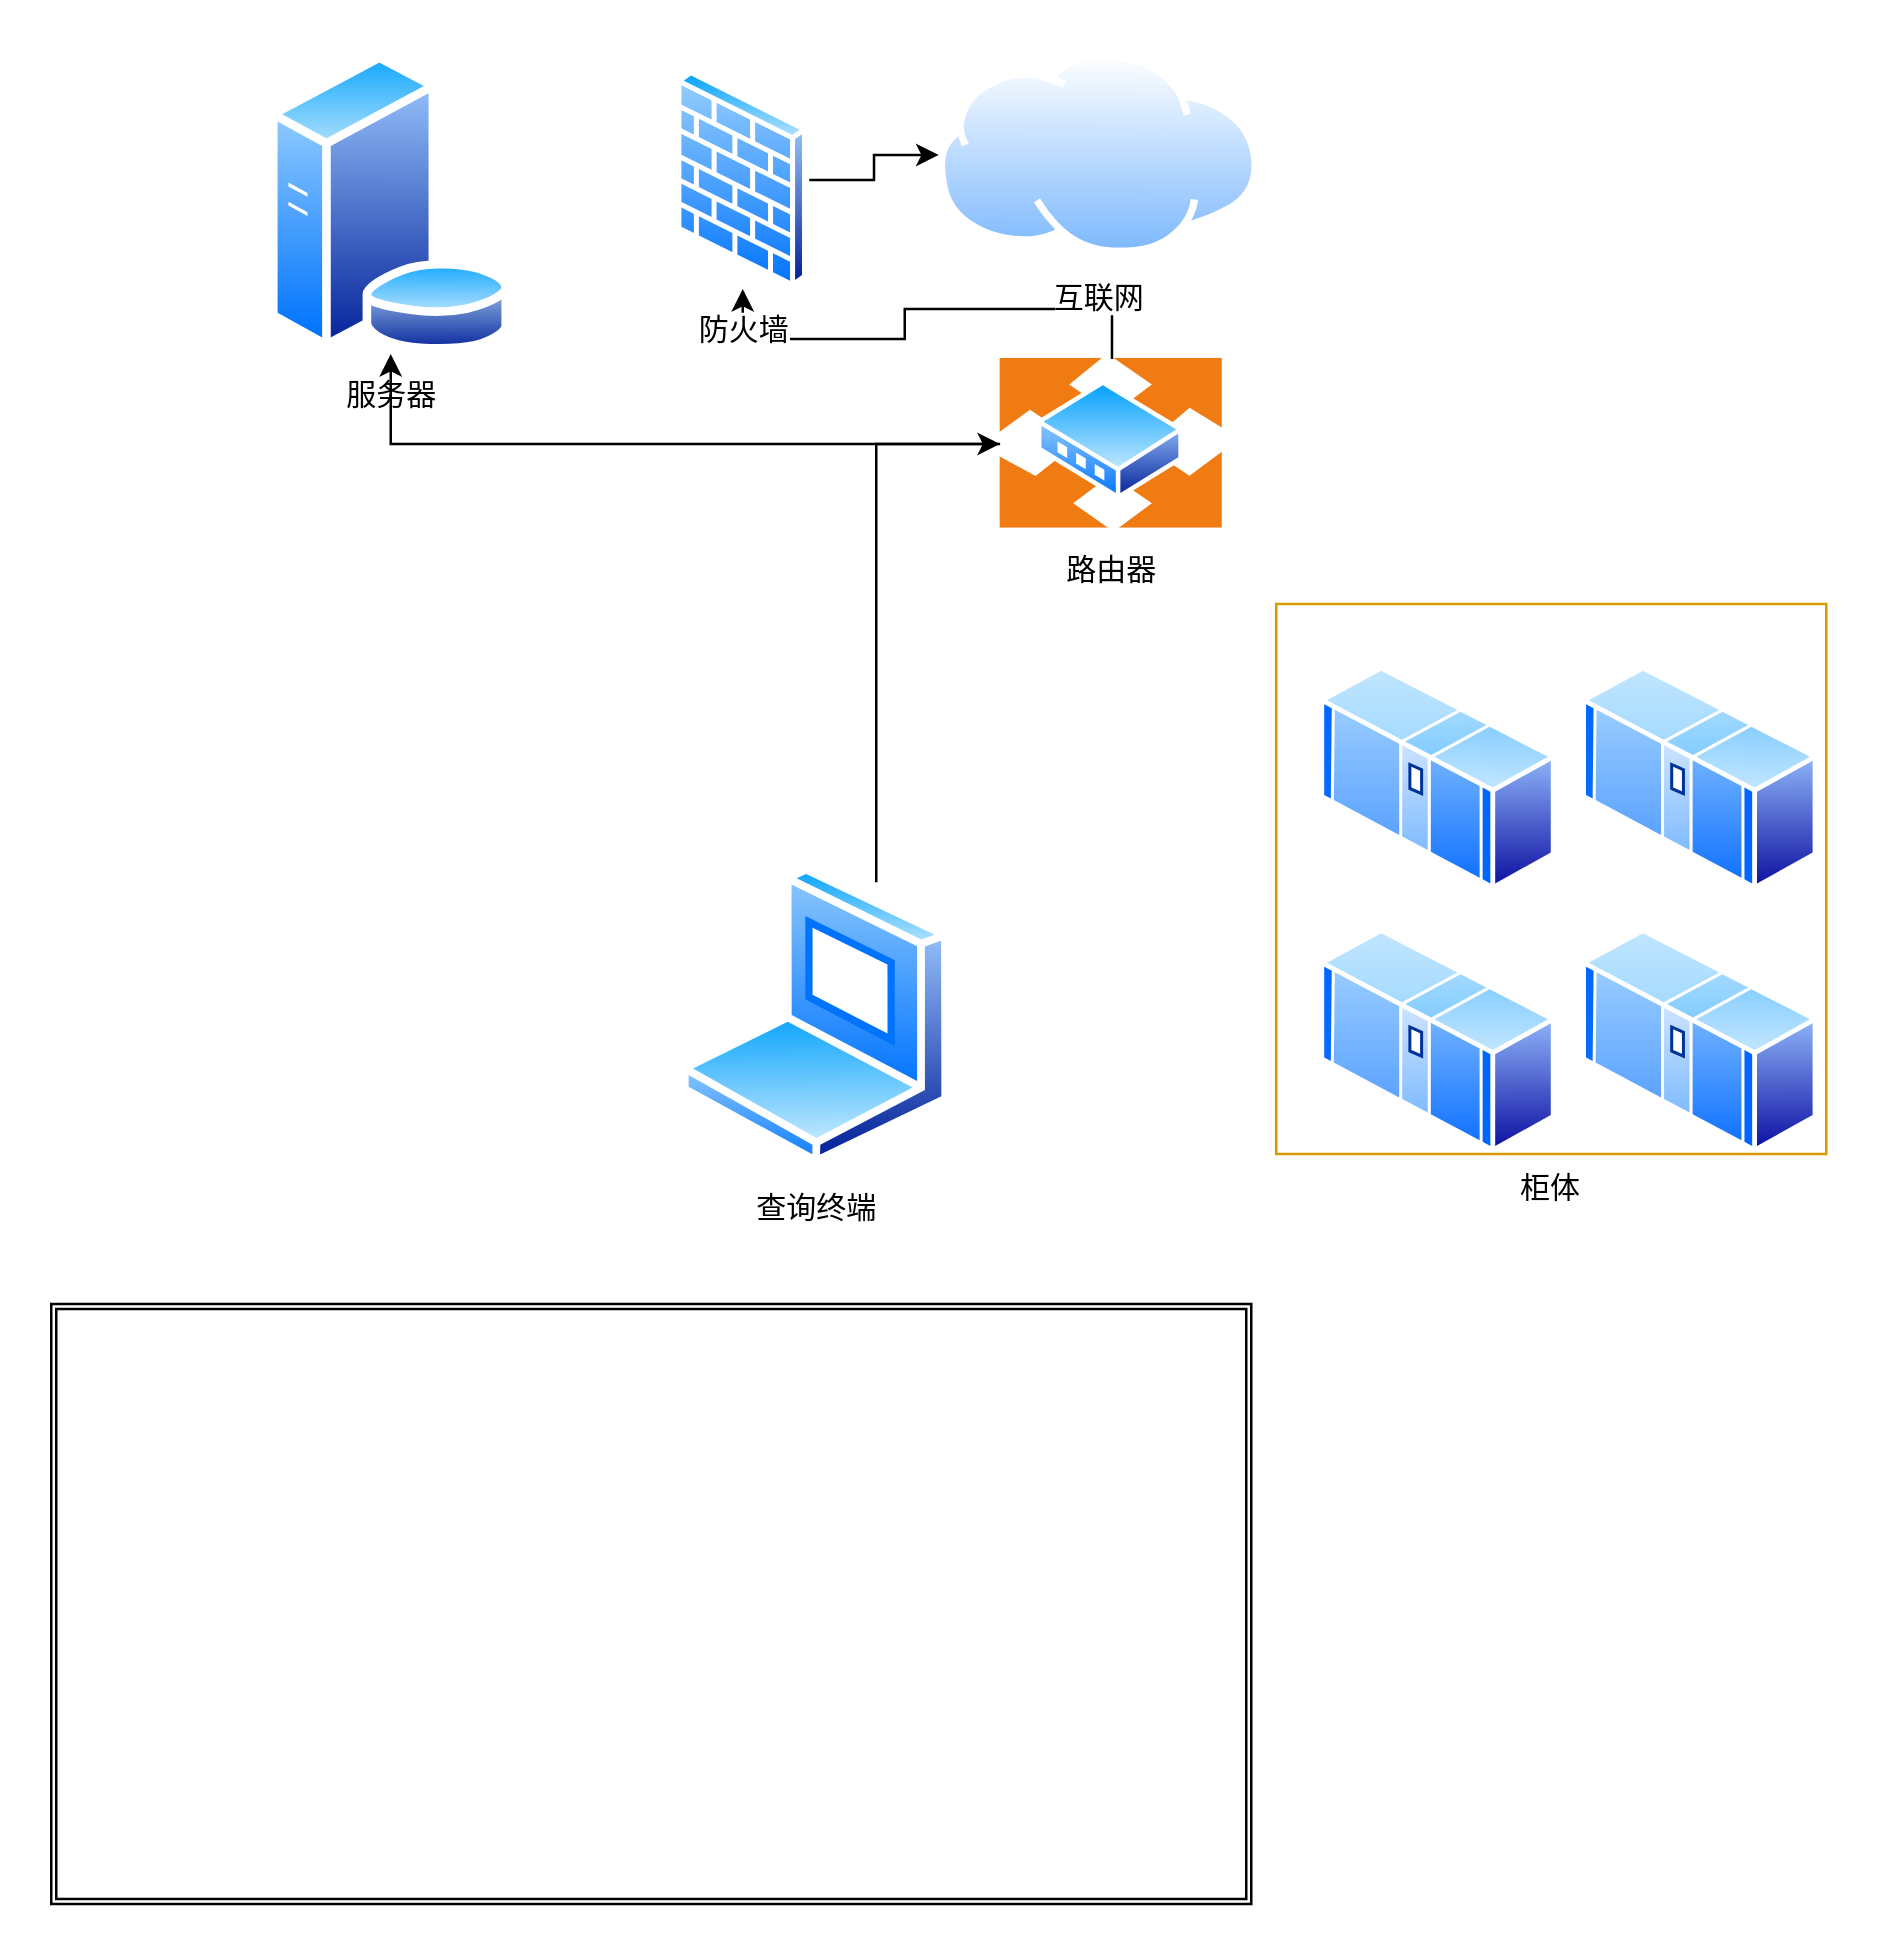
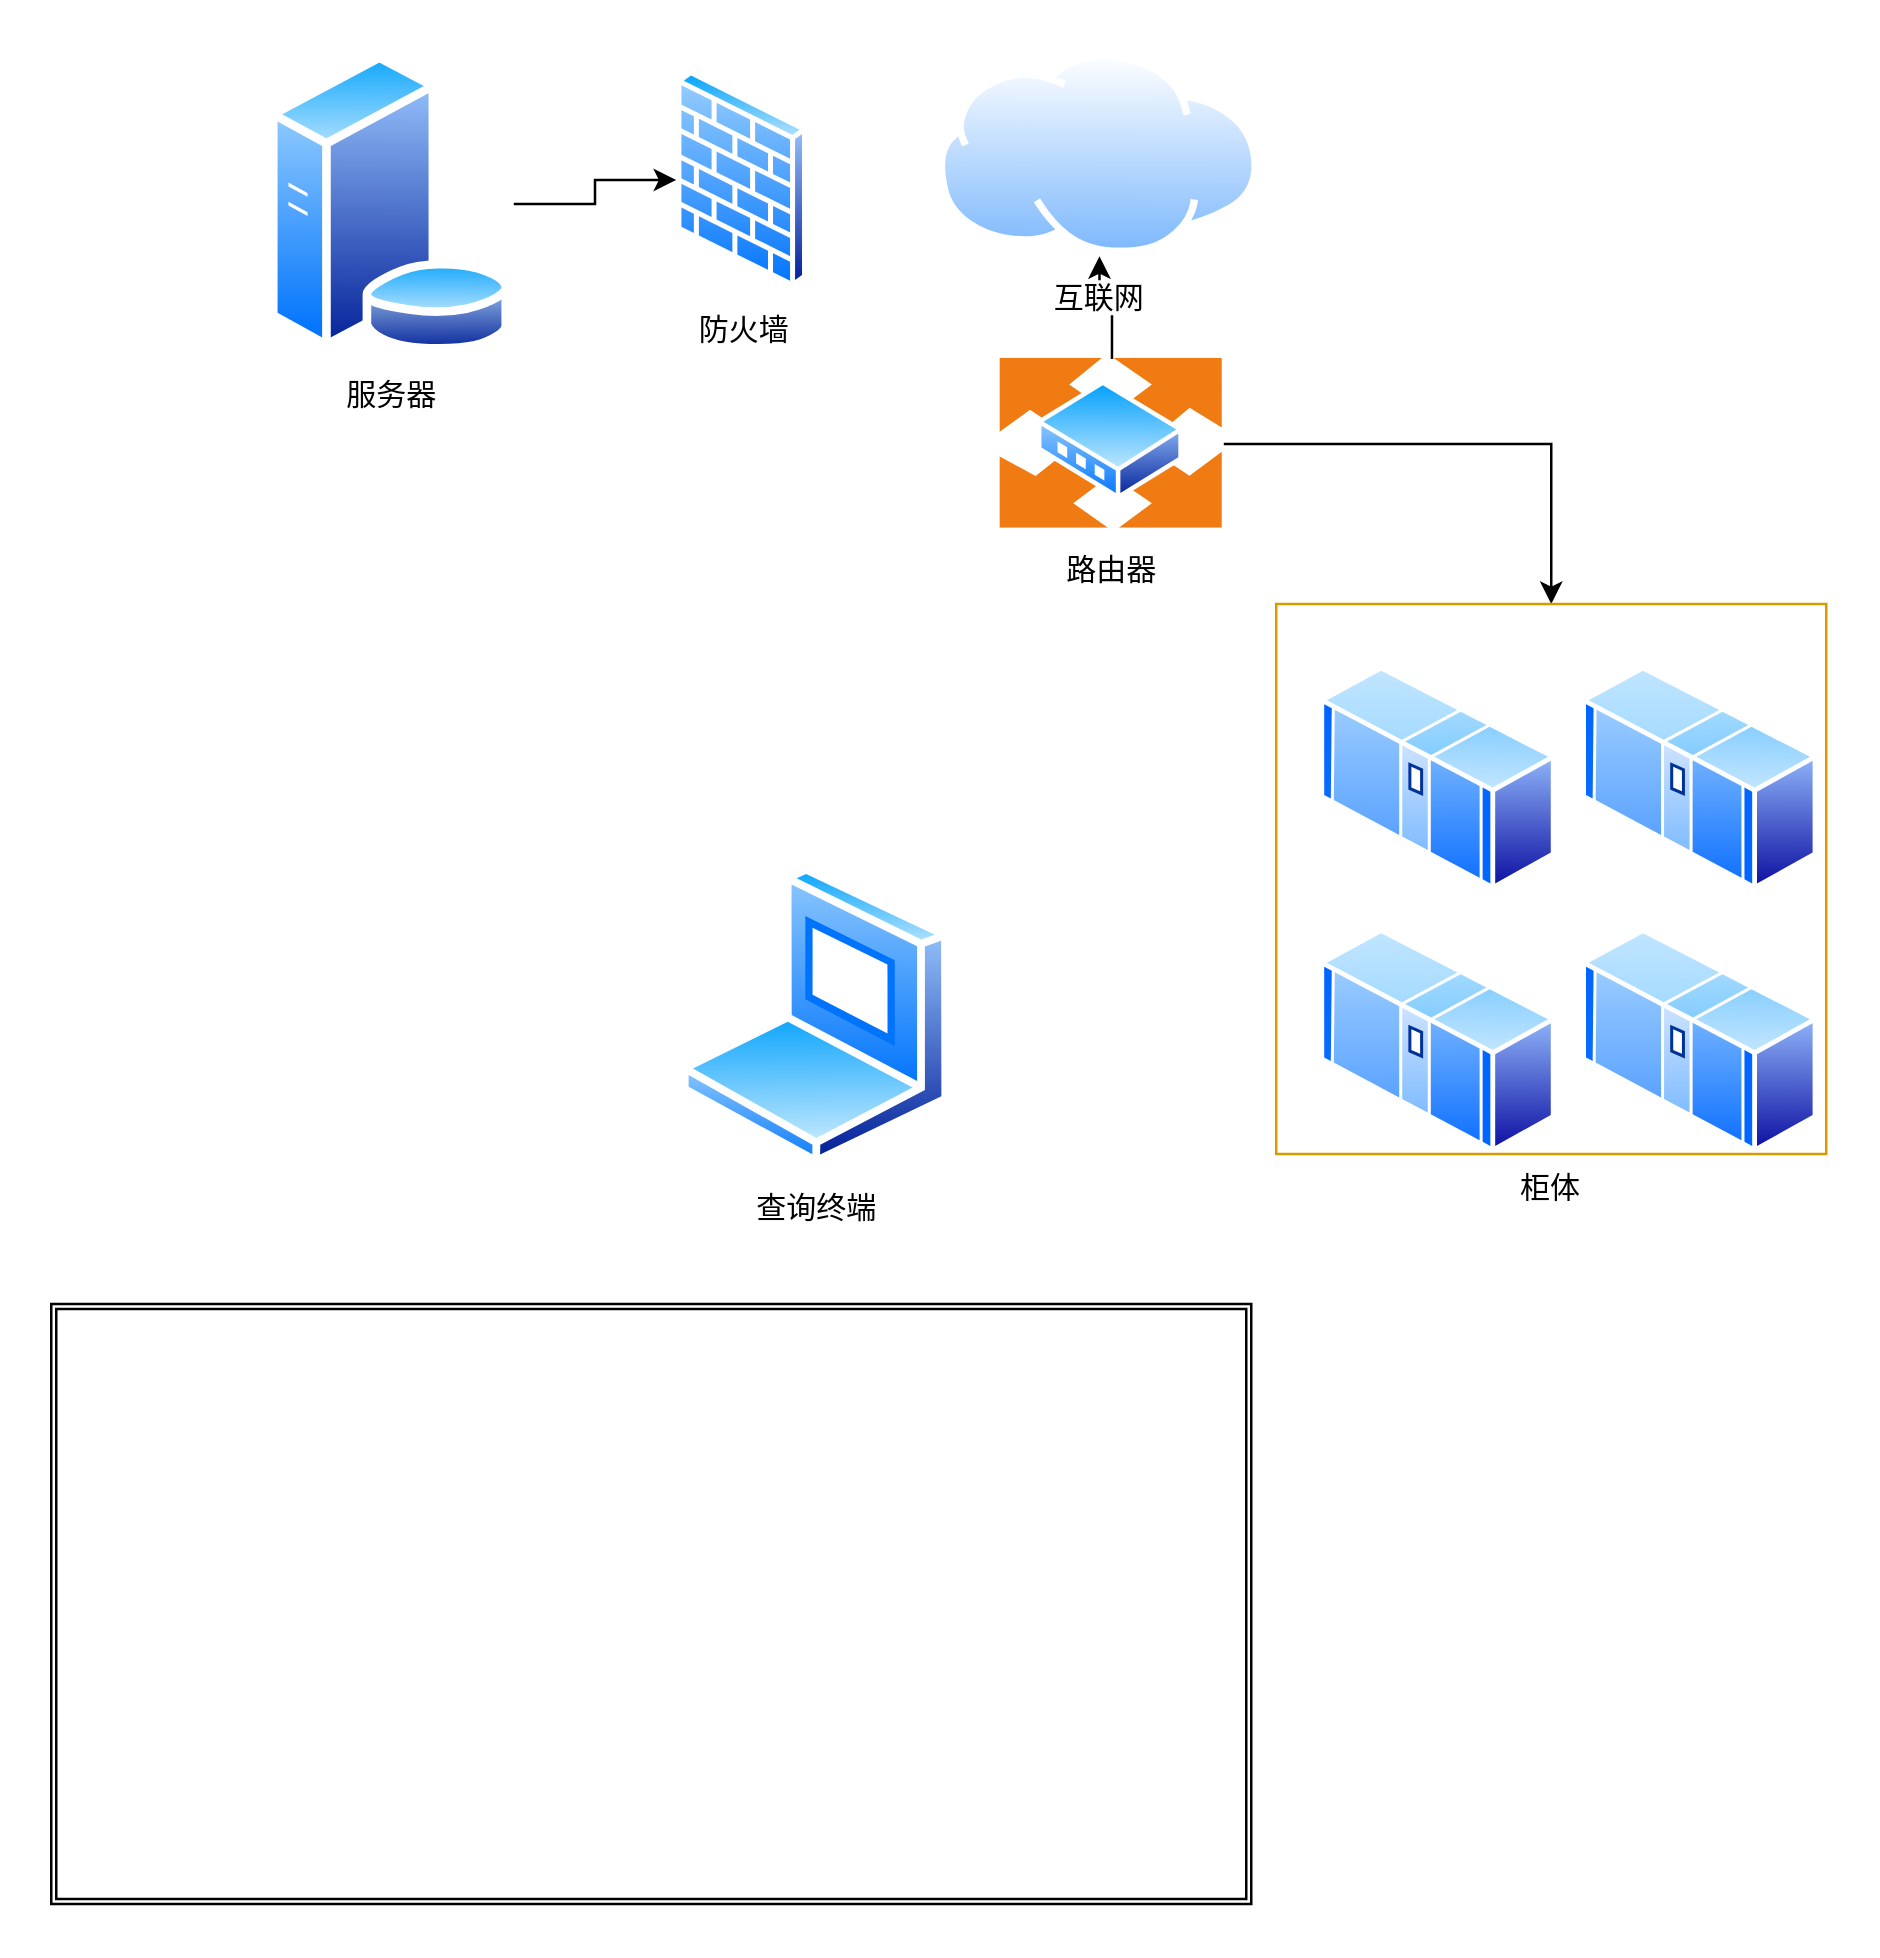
edge "防火墙" -> "互联网": removed
edge "服务器" -> "防火墙": added
edge "路由器" -> "防火墙": now "路由器" -> "互联网"
edge "路由器" -> "服务器": now "路由器" -> "柜体"
edge "查询终端" -> "路由器": removed
